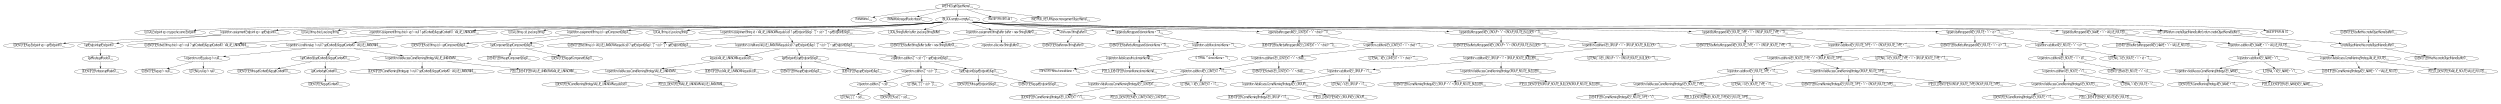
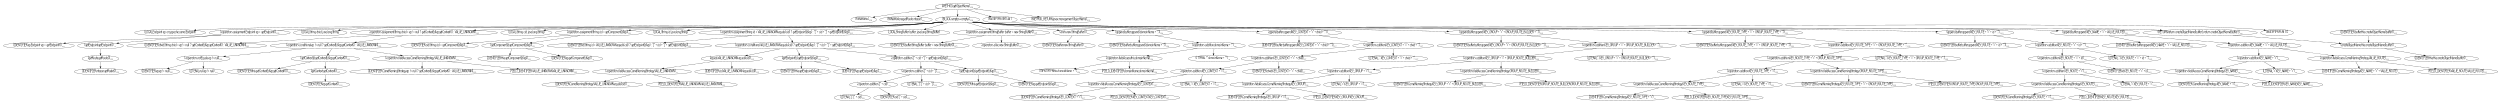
edge "(BLOCK,<empty>,<empty>)" -> "(<operator>.assignment,Endpoint ep = getEndpoint())": reversed
node "(getContext,getContext())": text "130" -> "135"
